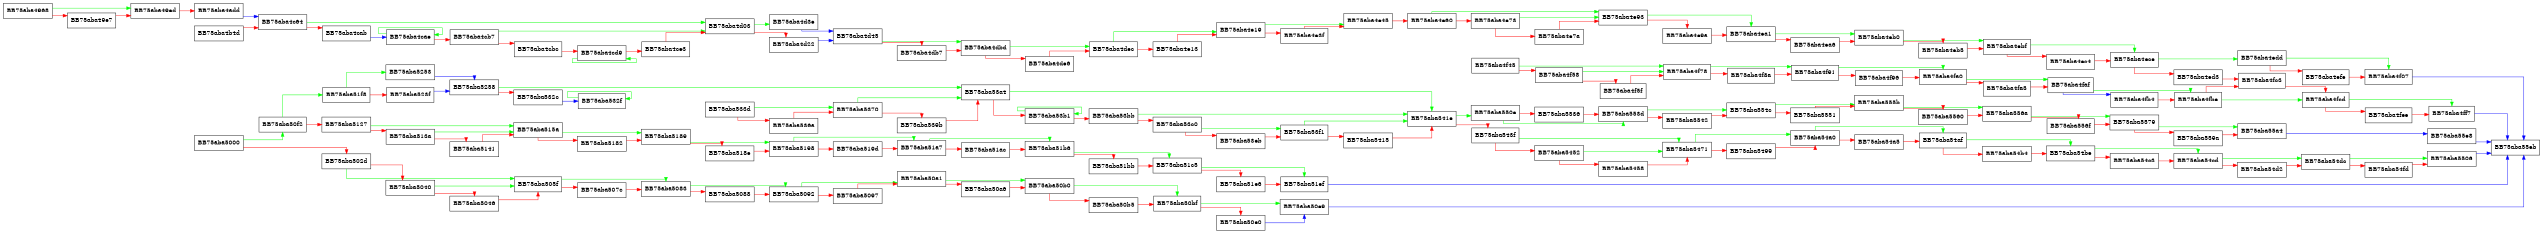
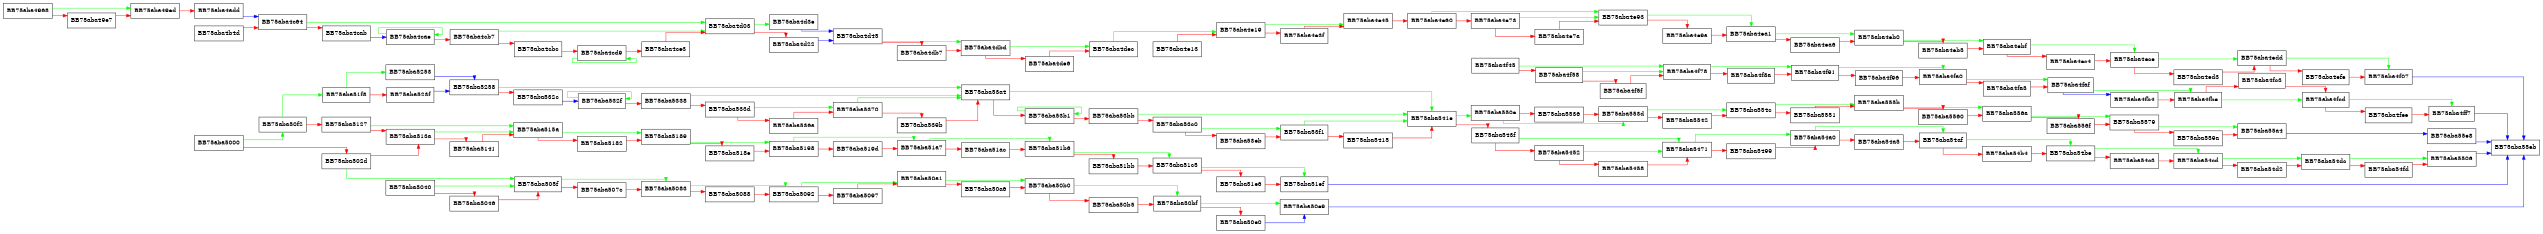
edge "BB75aba4dec" -> "BB75aba4e13": removed
edge "BB75aba4ed3" -> "BB75aba4fc3": now "BB75aba4ed3" -> "BB75aba4edd"
node "BB75aba5338": added
edge "BB75aba502d" -> "BB75aba5040": now "BB75aba502d" -> "BB75aba513a"
